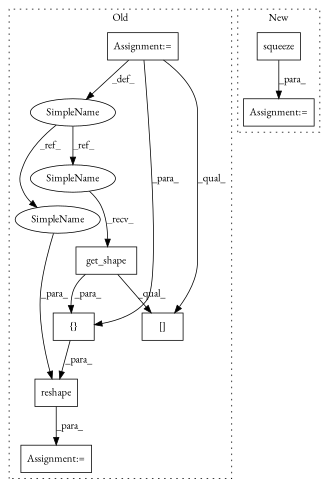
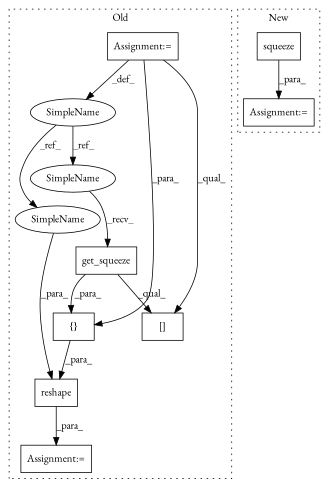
node "get_shape": label "get_shape" -> "get_squeeze"
